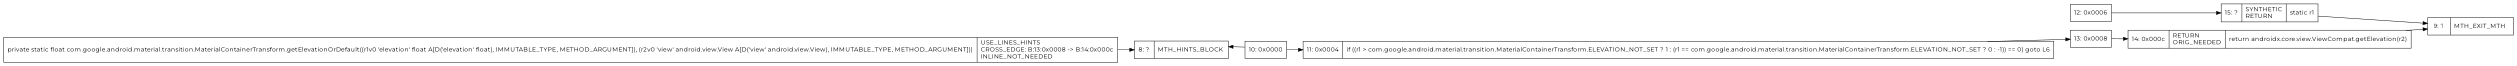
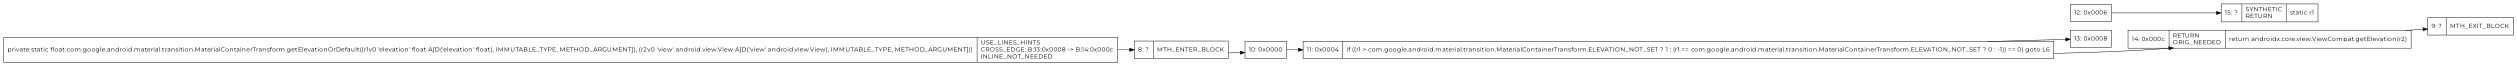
edge "15: ?" -> "9: ?": removed
node "9: ?": text "MTH_EXIT_MTH" -> "MTH_EXIT_BLOCK"
edge "13: 0x0008" -> "14: 0x000c": now "11: 0x0004" -> "14: 0x000c"
edge "10: 0x0000" -> "8: ?": reversed
node "8: ?": text "MTH_HINTS_BLOCK" -> "MTH_ENTER_BLOCK"
